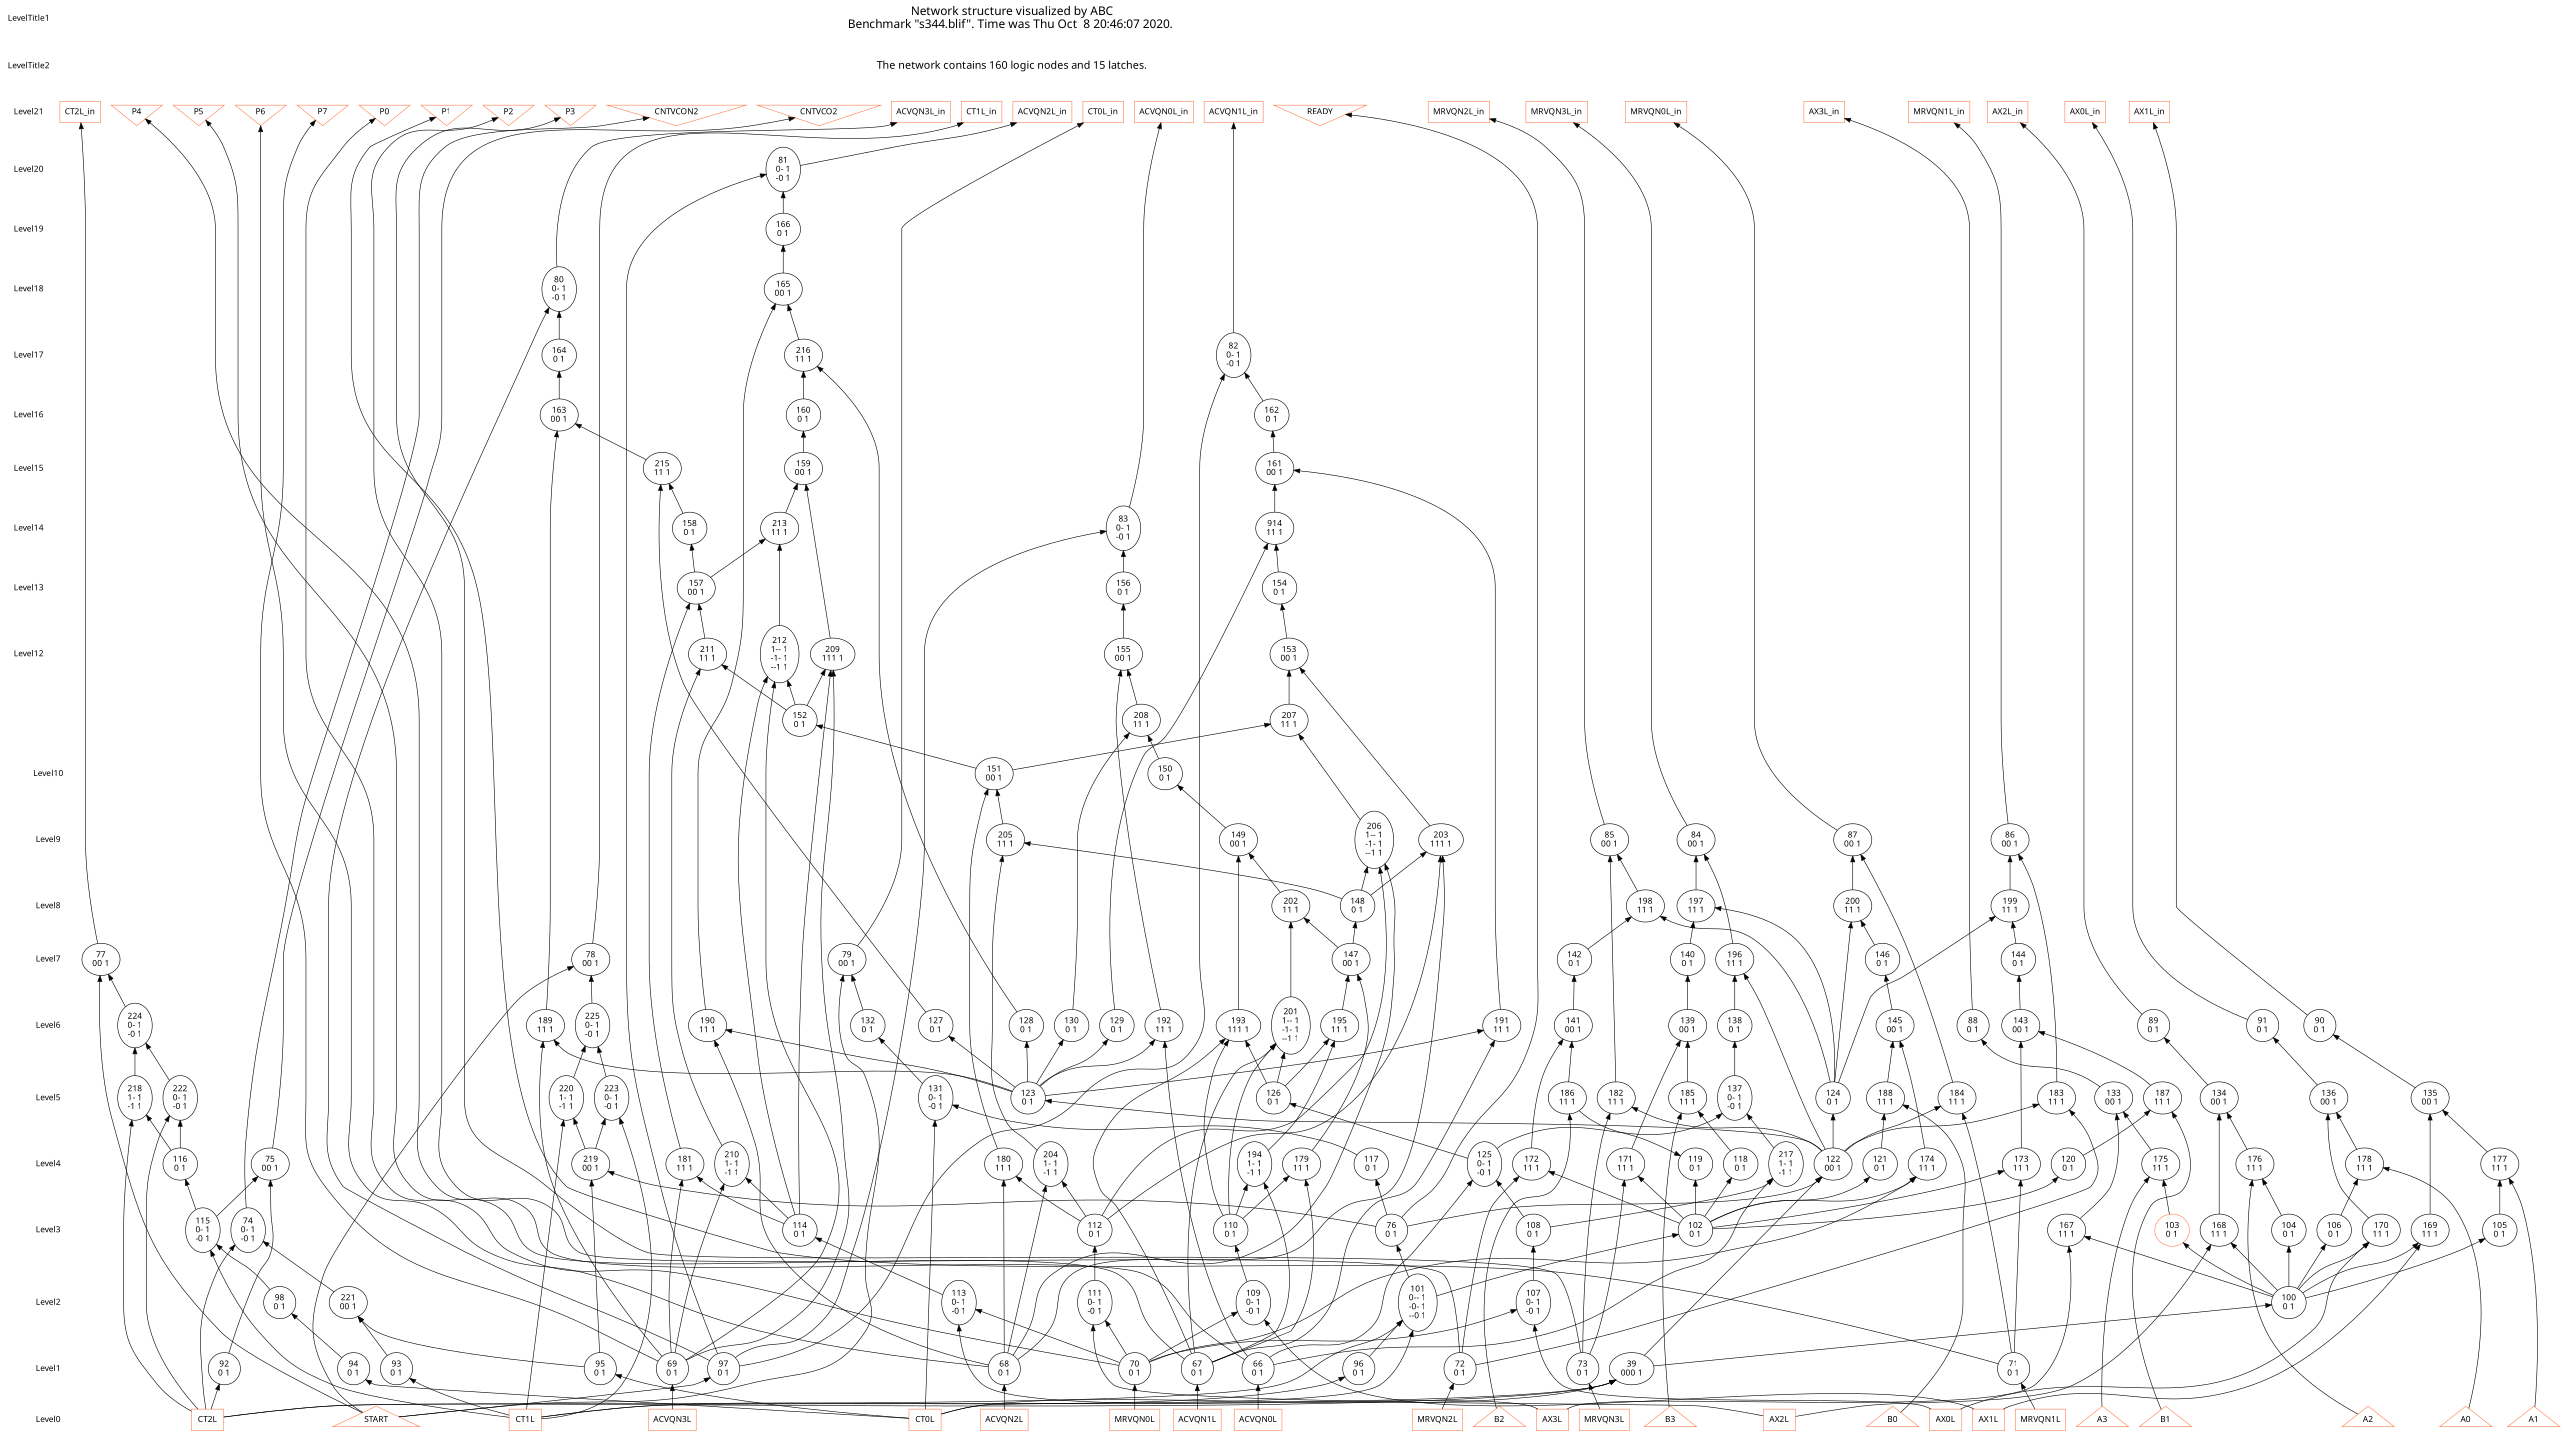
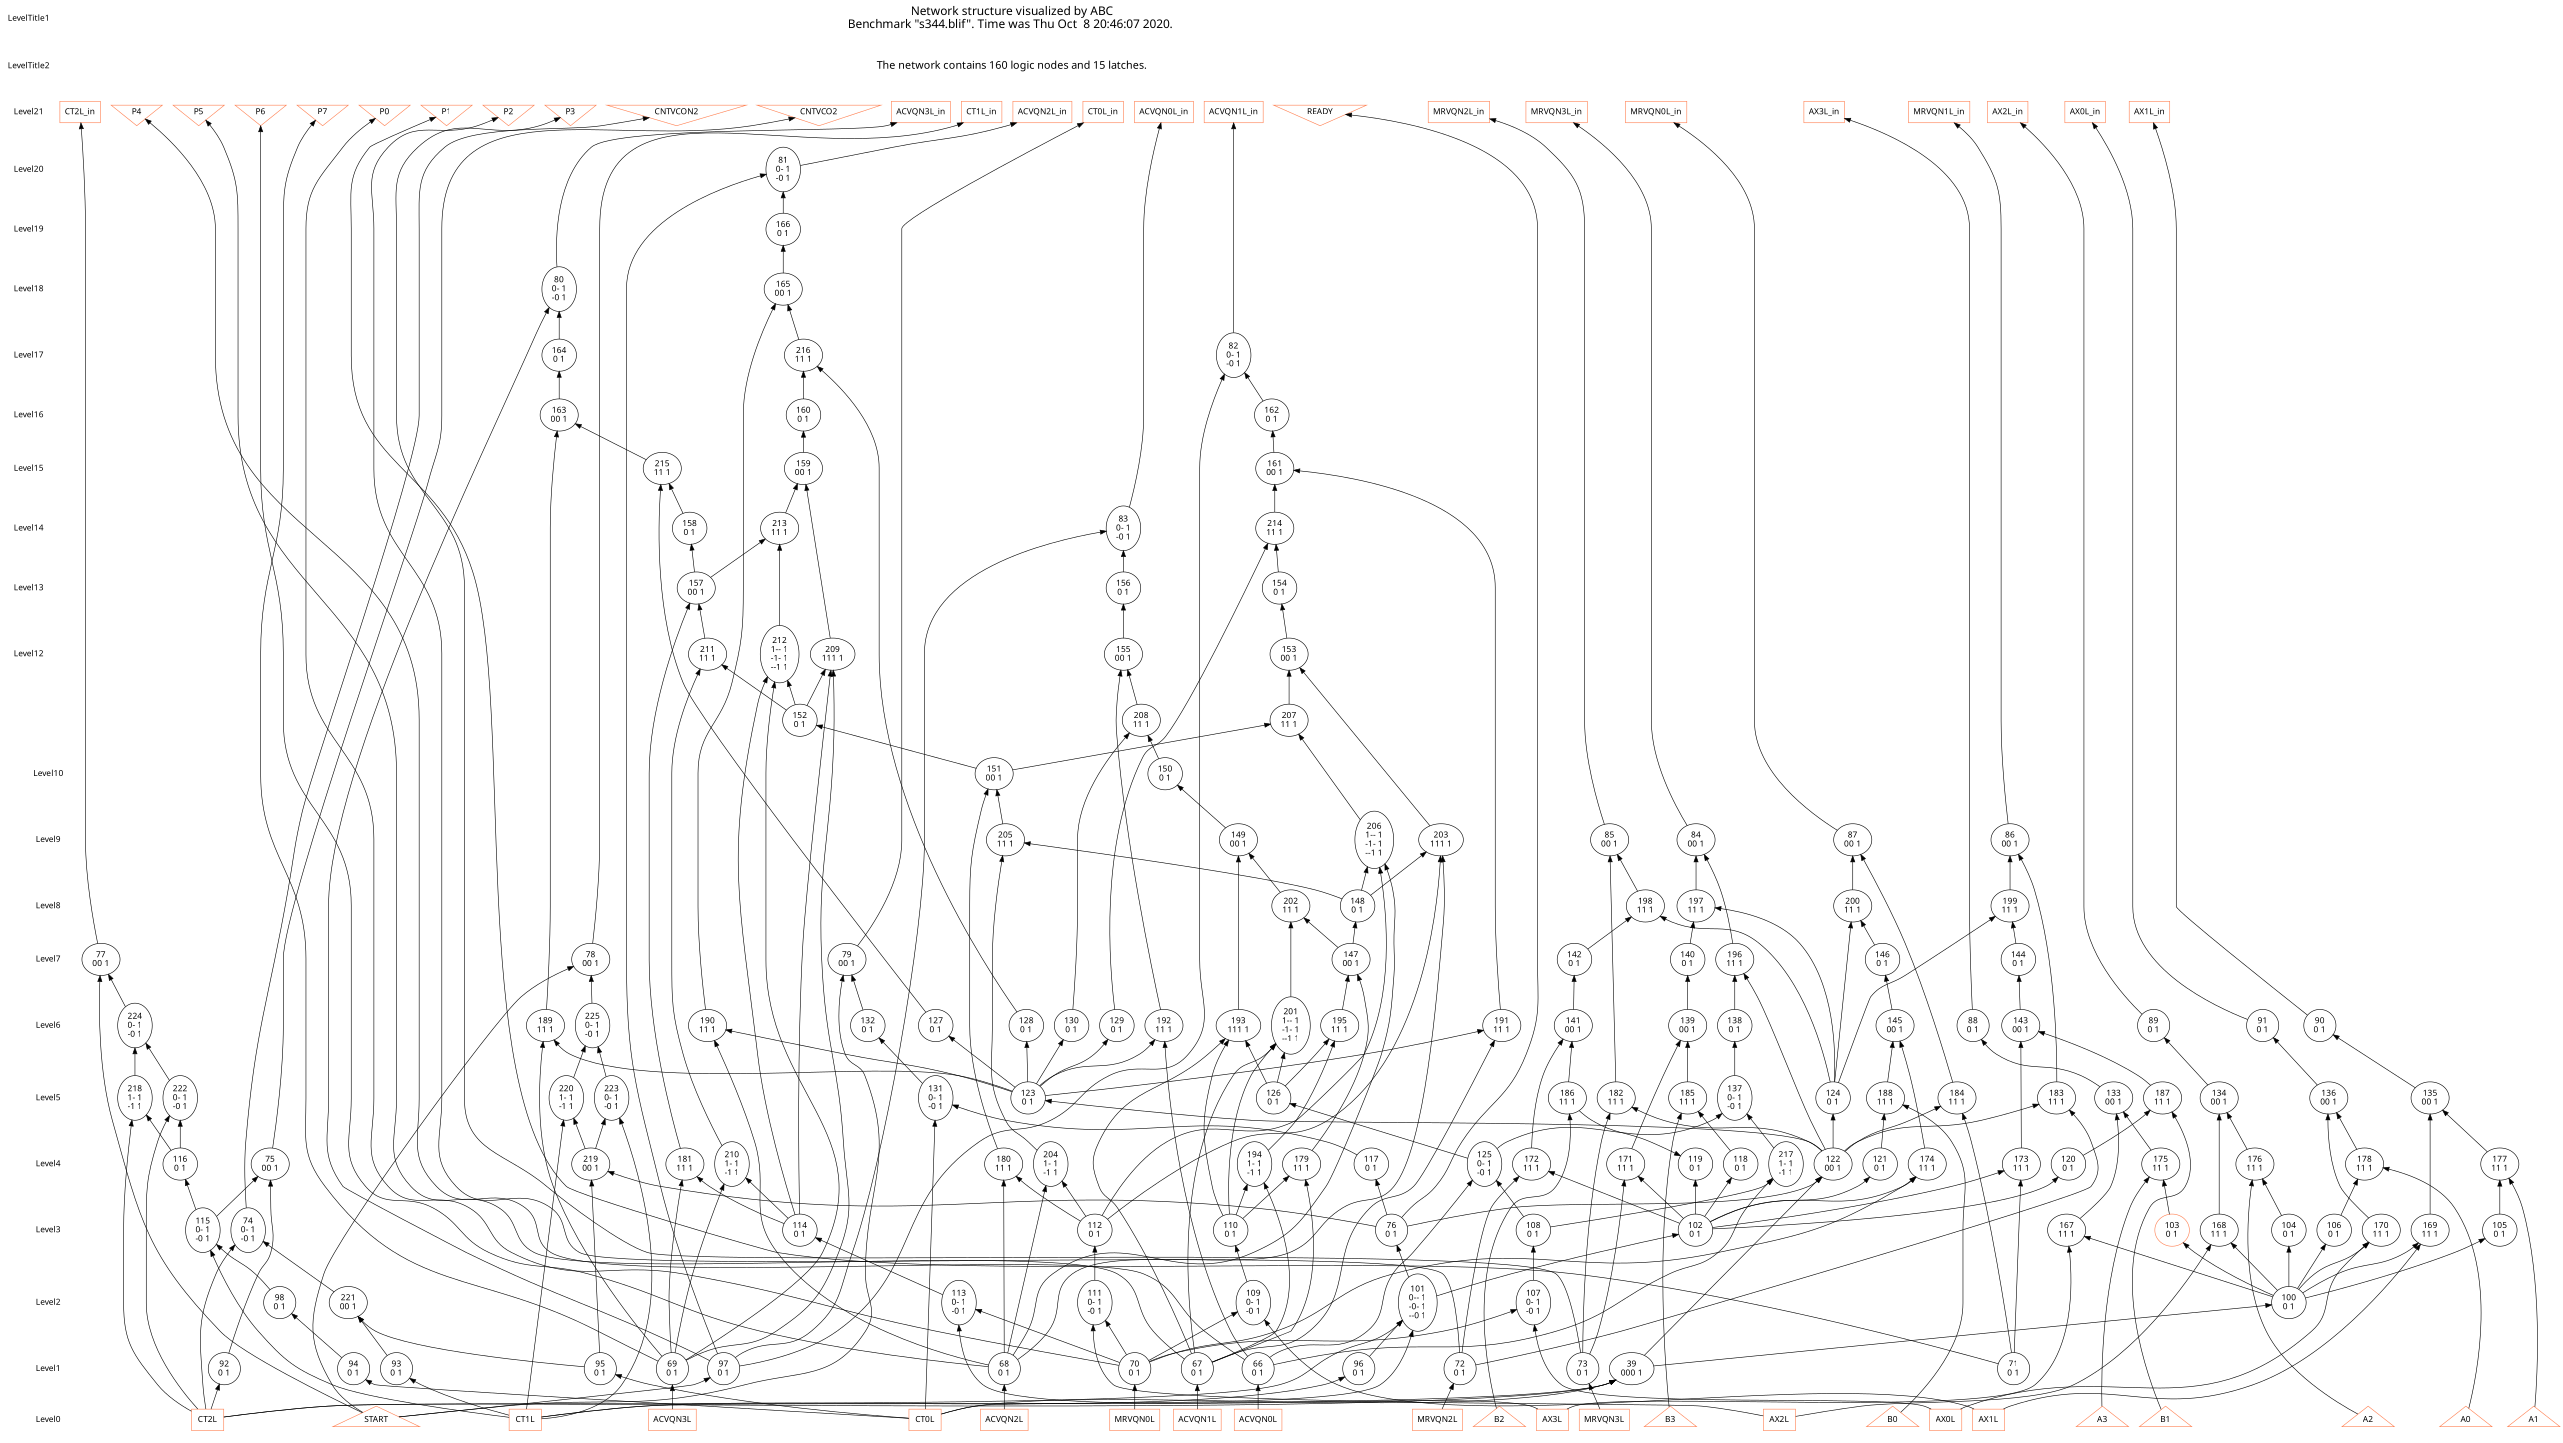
node "914 11 1": label "914 11 1" -> "214 11 1"
node "MRVQN1L": removed
